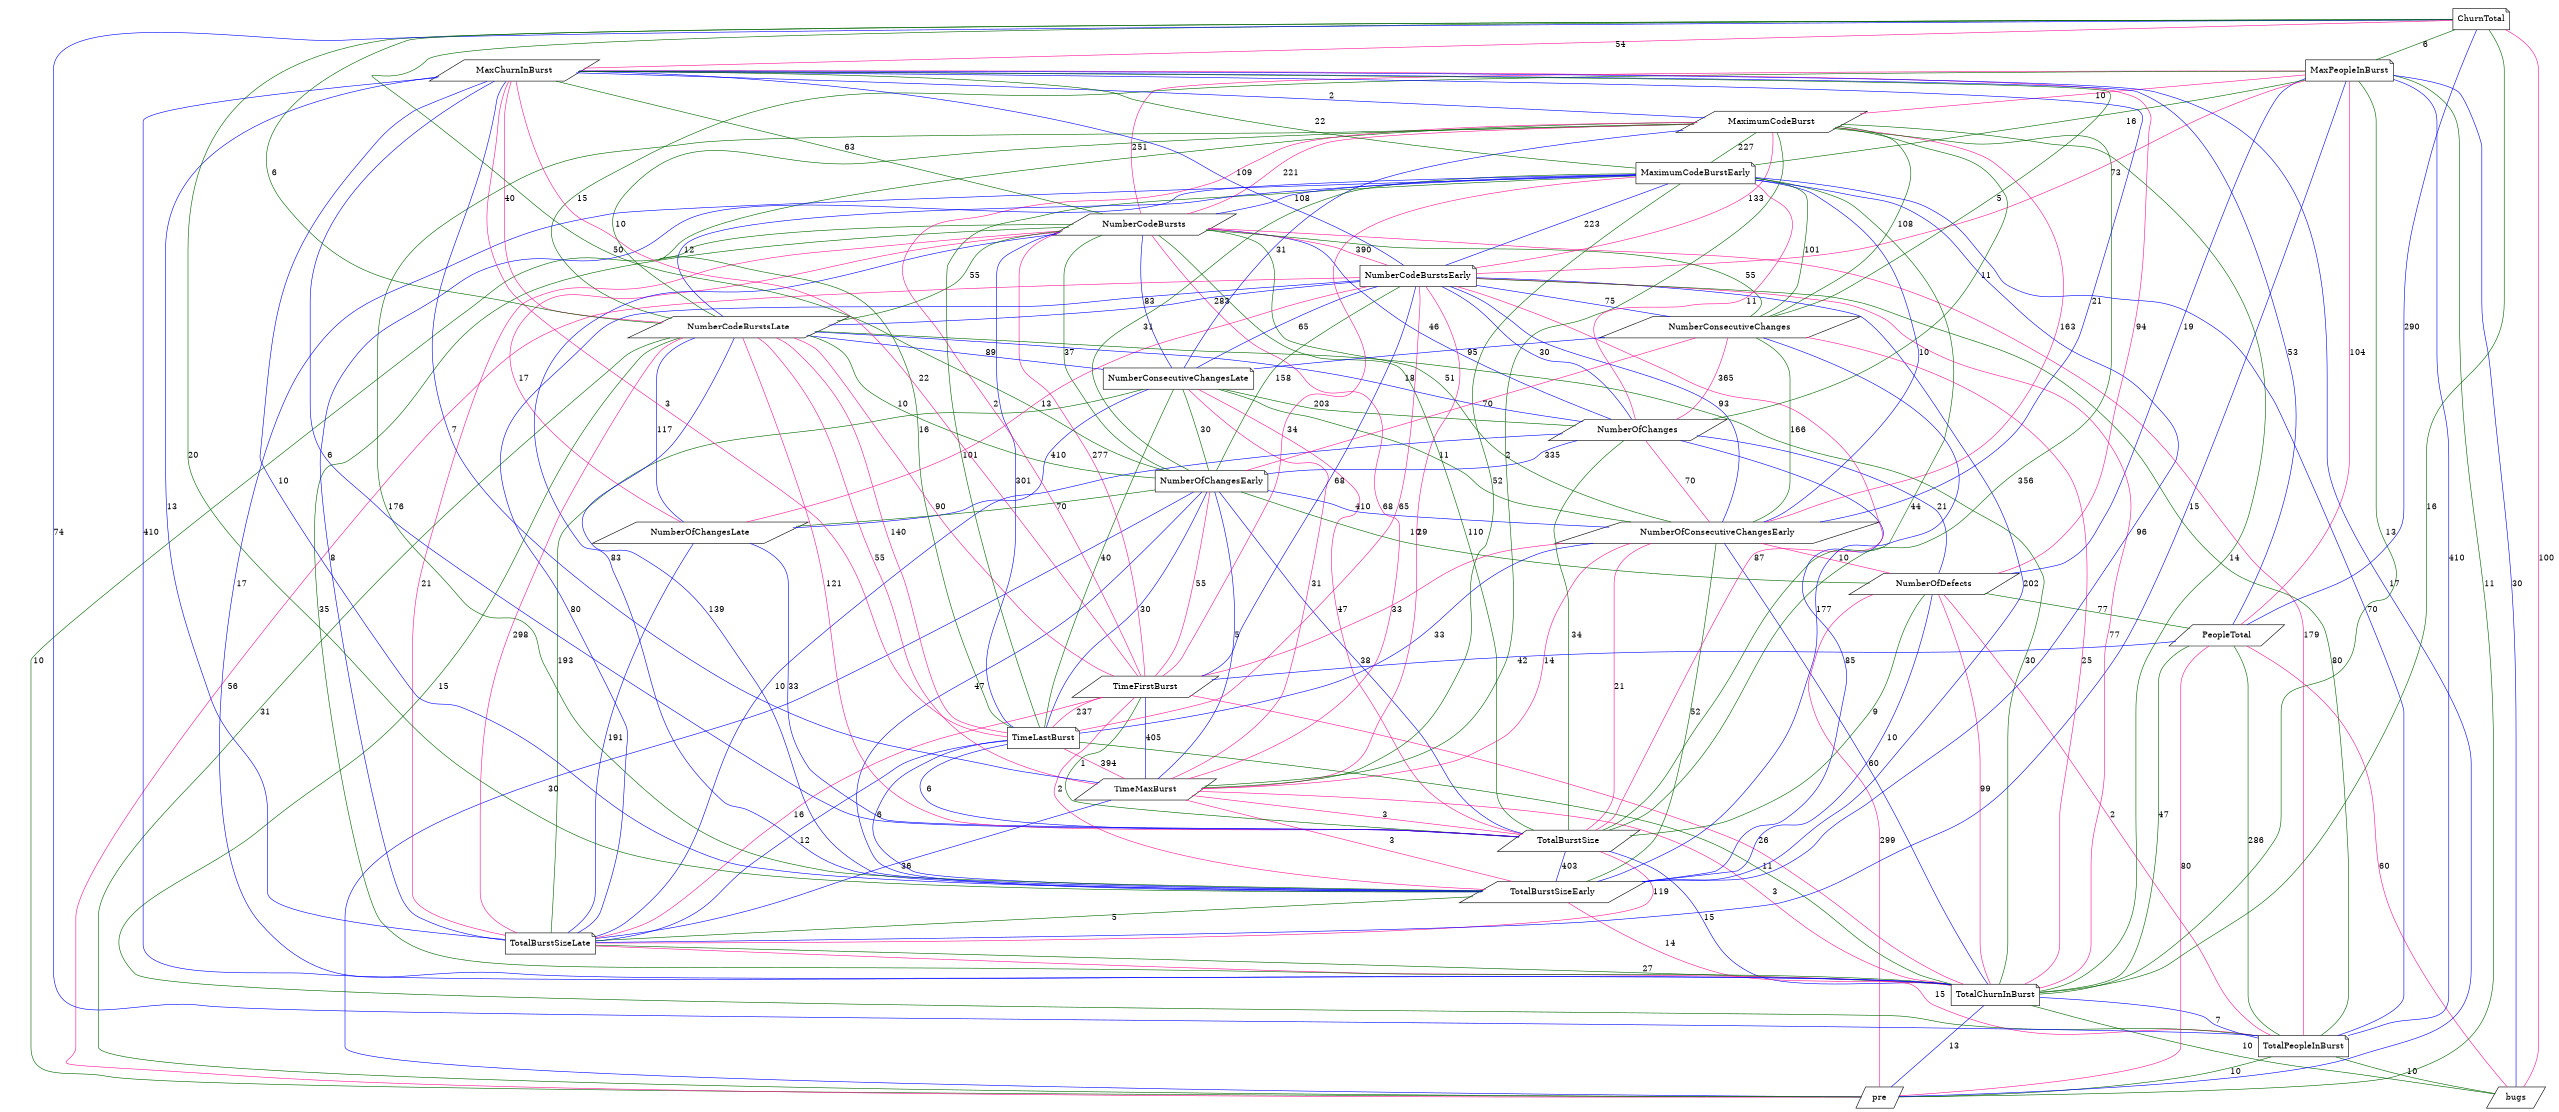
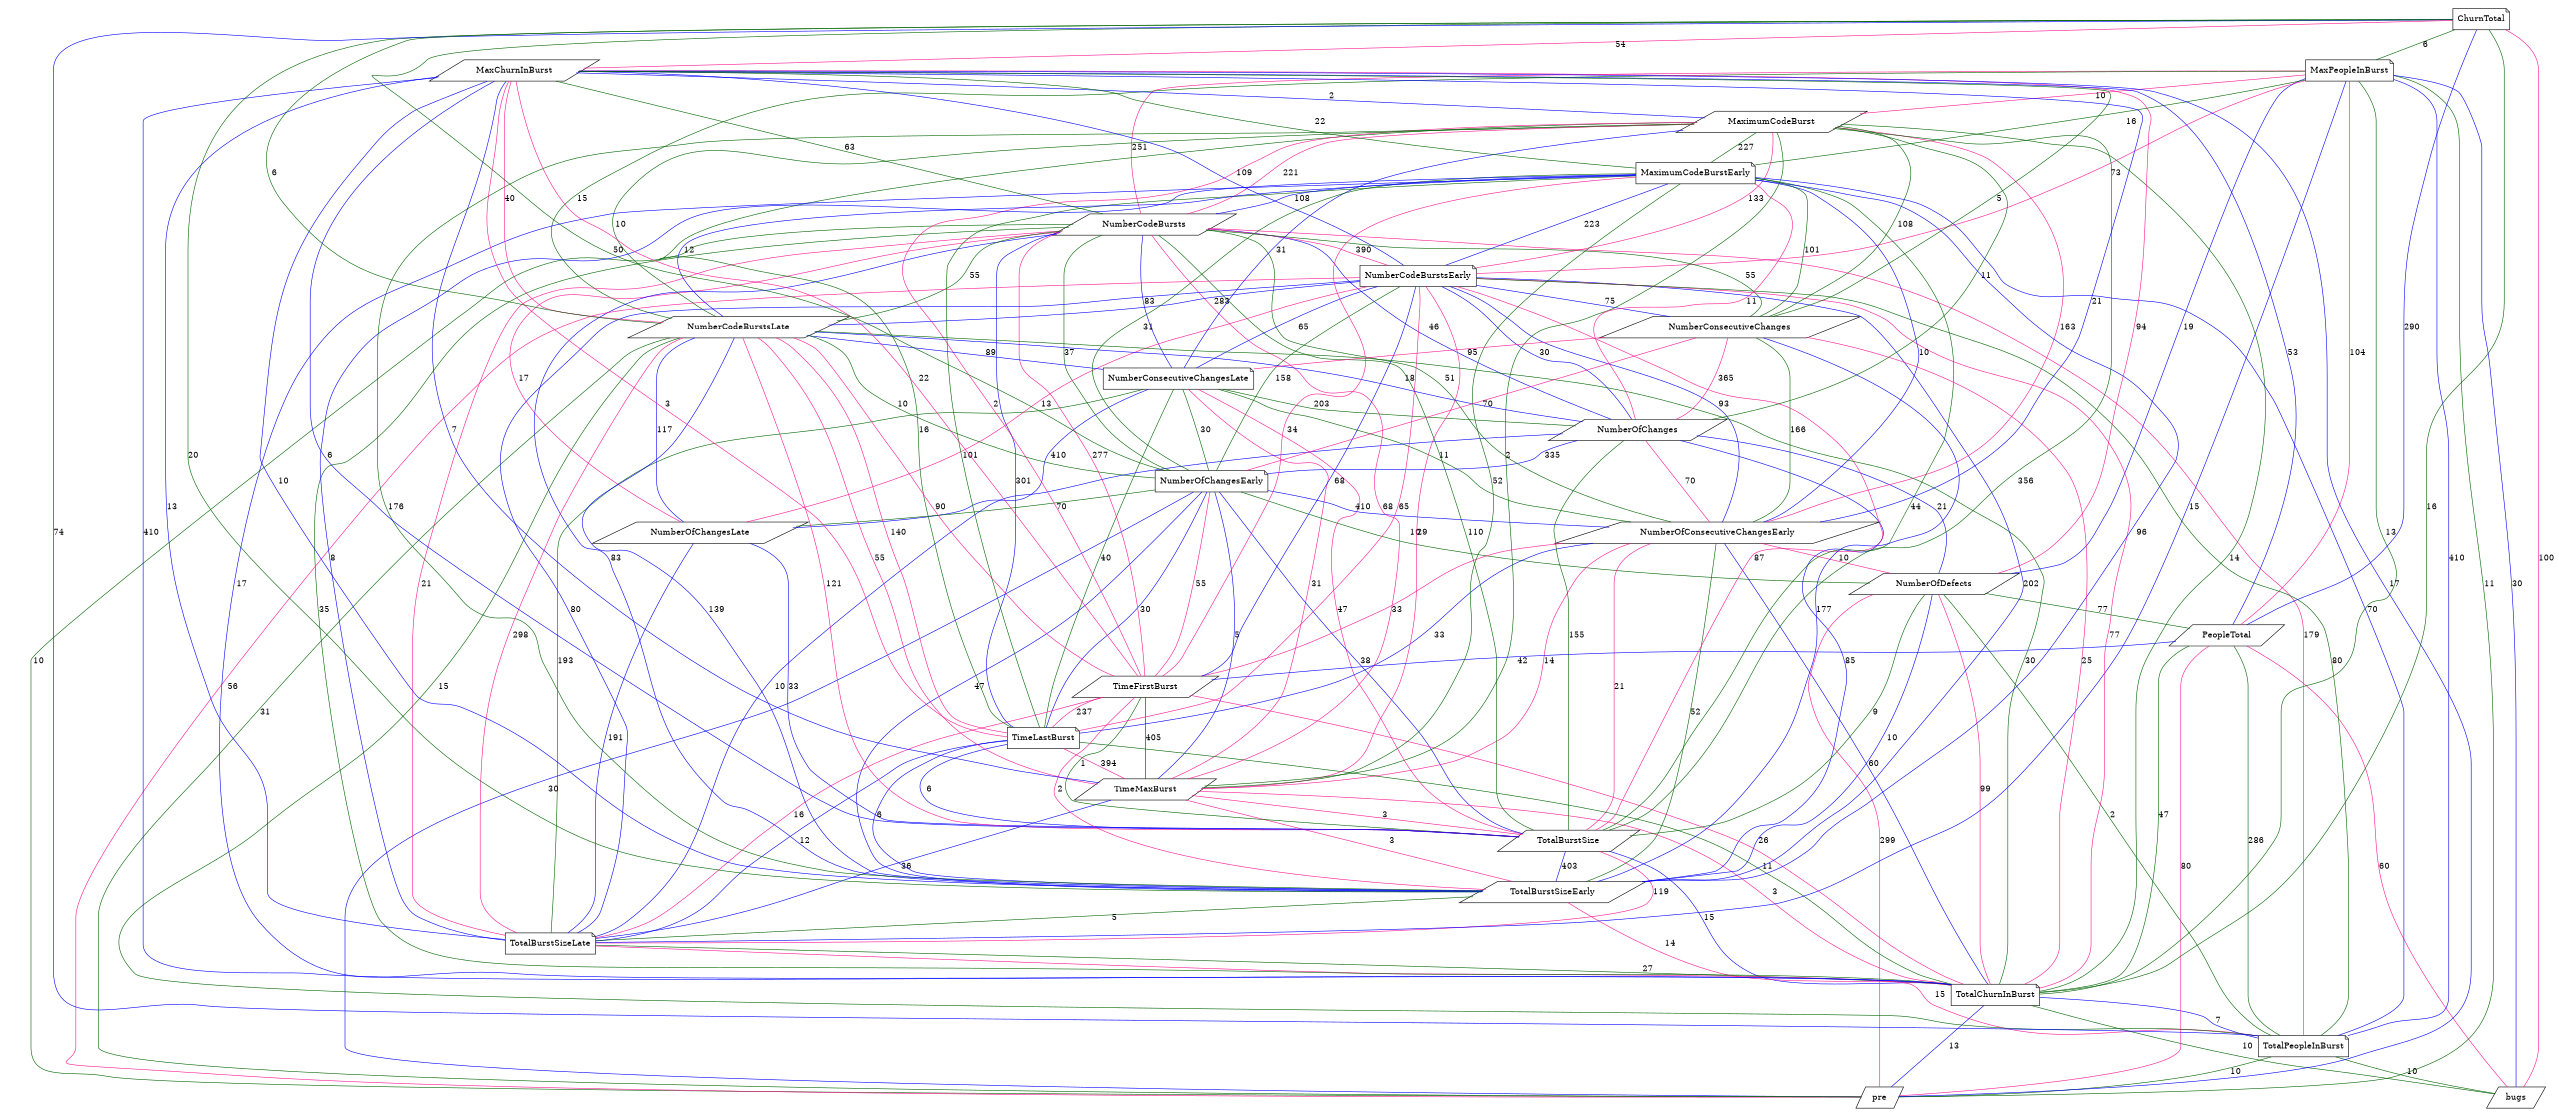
edge "NumberConsecutiveChanges" -- "NumberConsecutiveChangesLate": color blue -> deeppink
edge "NumberOfChanges" -- "TotalBurstSize": label "34" -> "155"
edge "NumberOfDefects" -- "TotalPeopleInBurst": color deeppink -> darkgreen
